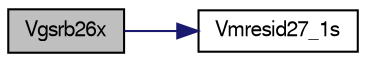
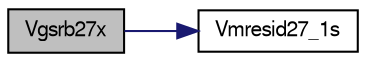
node "Vgsrb26x": label "Vgsrb26x" -> "Vgsrb27x"
